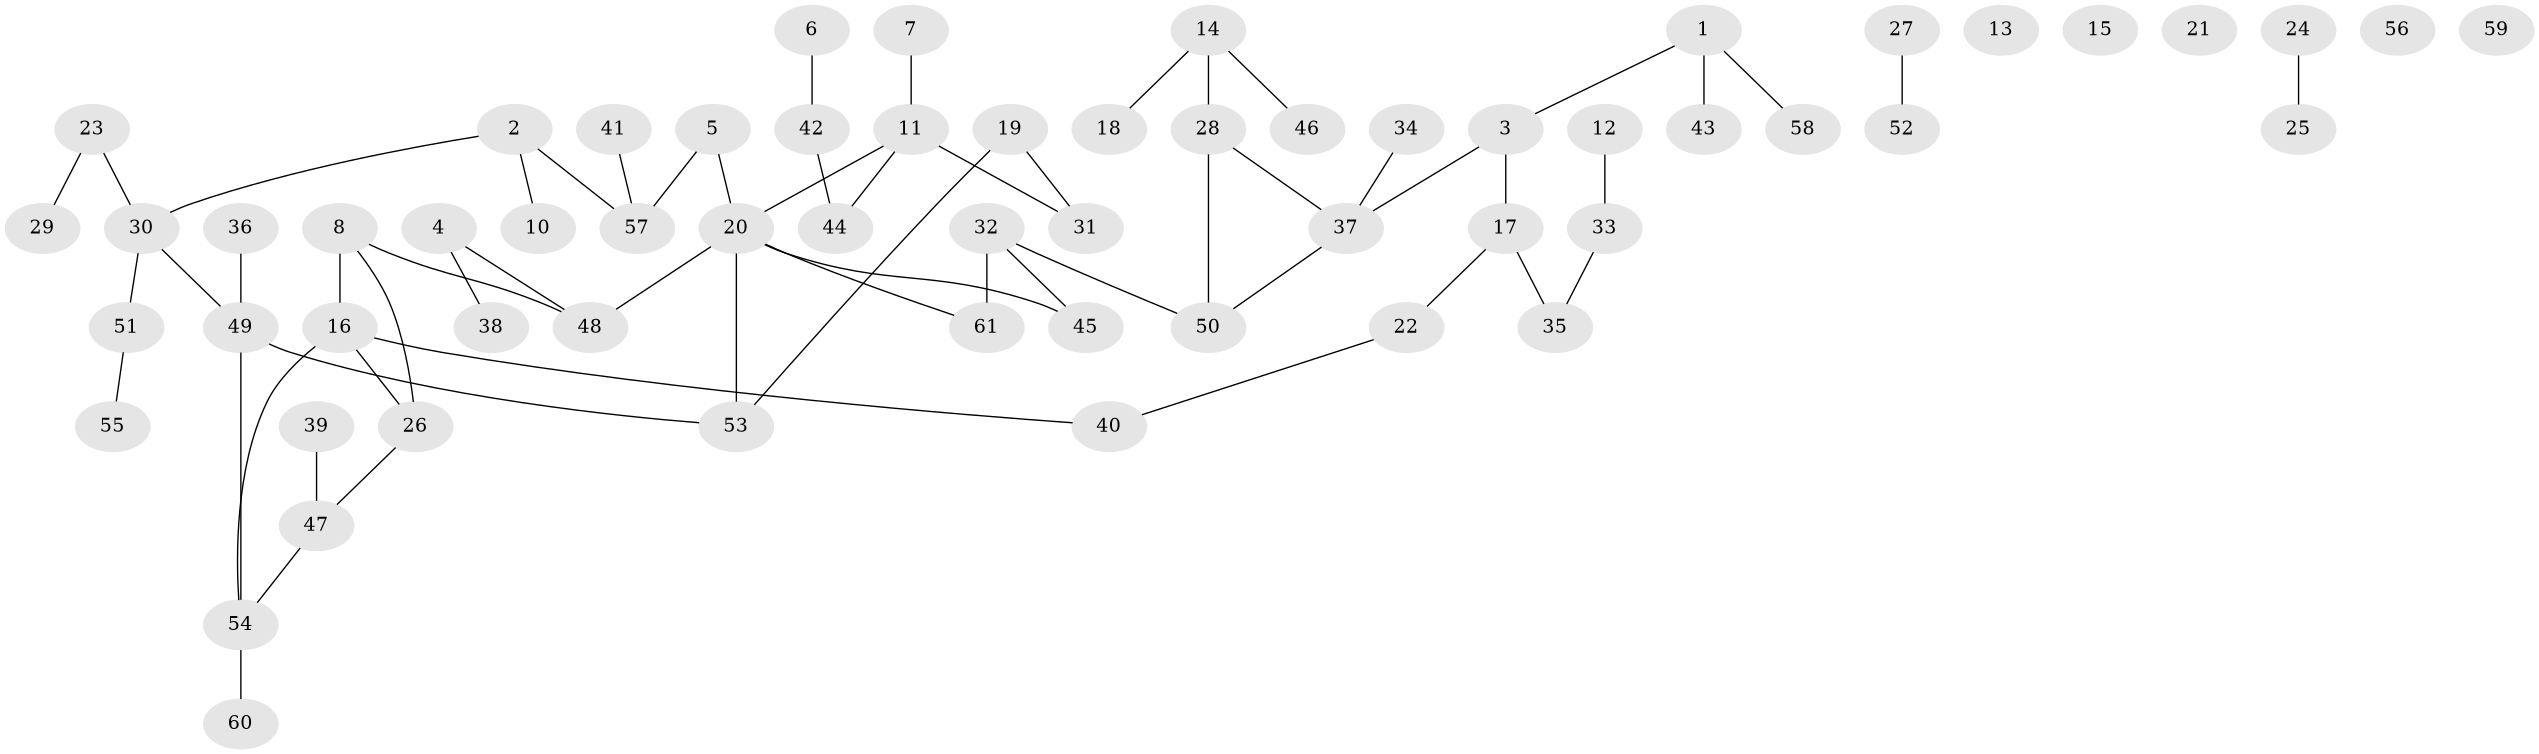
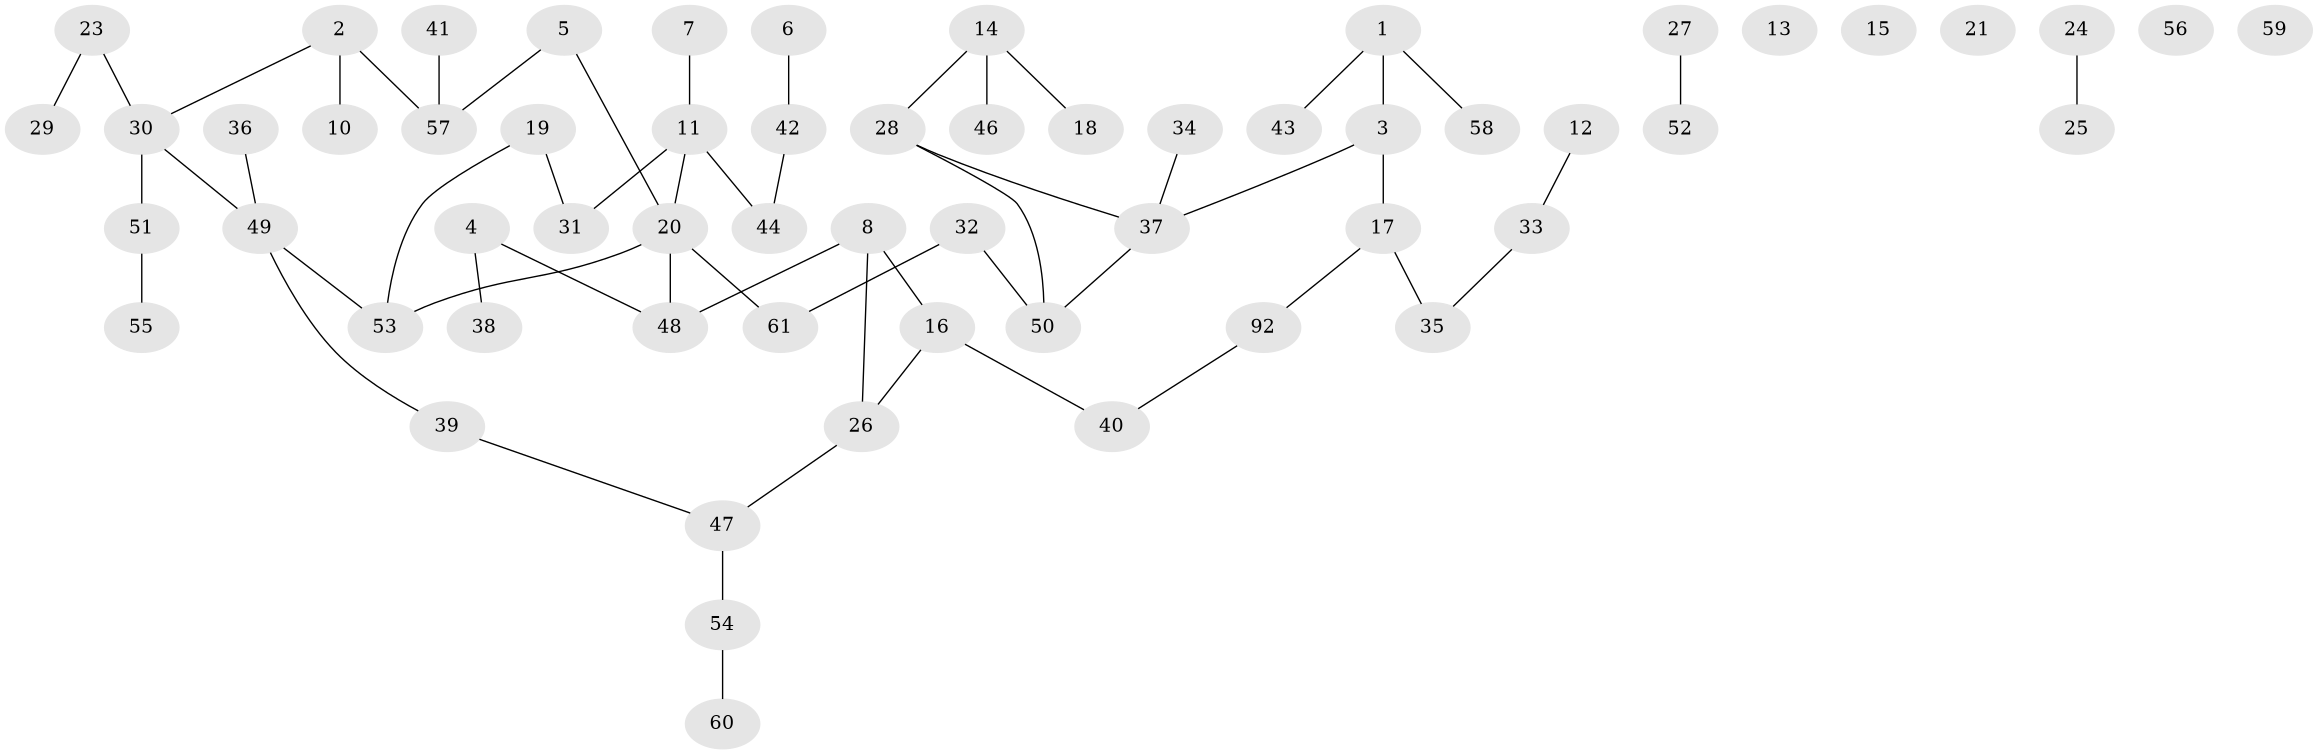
node "45": removed
node "22": label "22" -> "92"
edge "16" -- "54": removed
edge "49" -- "54": now "49" -- "39"
